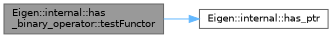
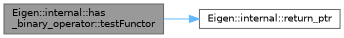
node "Eigen::internal::has_ptr": label "Eigen::internal::has_ptr" -> "Eigen::internal::return_ptr"
